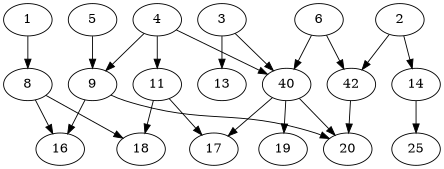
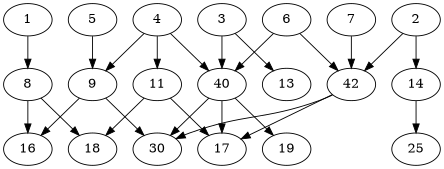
node "7": added
edge "42" -> "17": added
node "20": label "20" -> "30"
